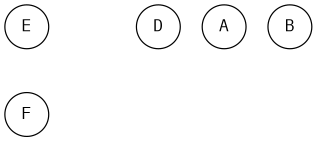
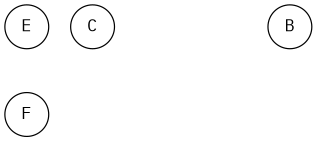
node "C": added
node "D": removed
node "A": removed
